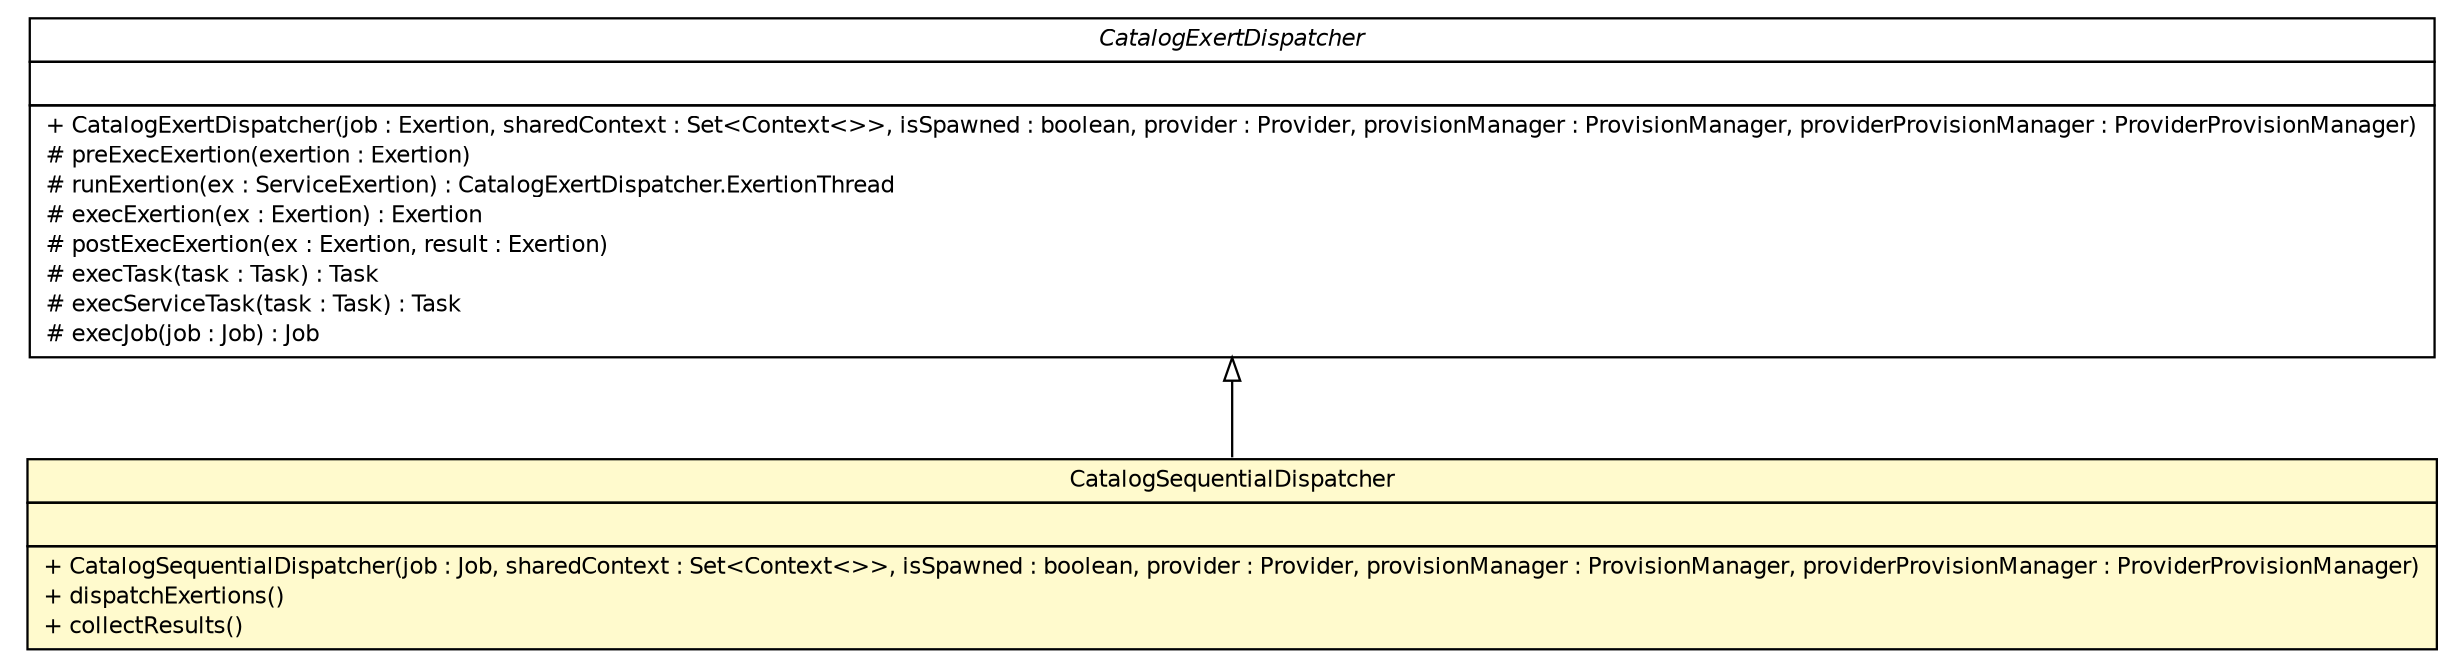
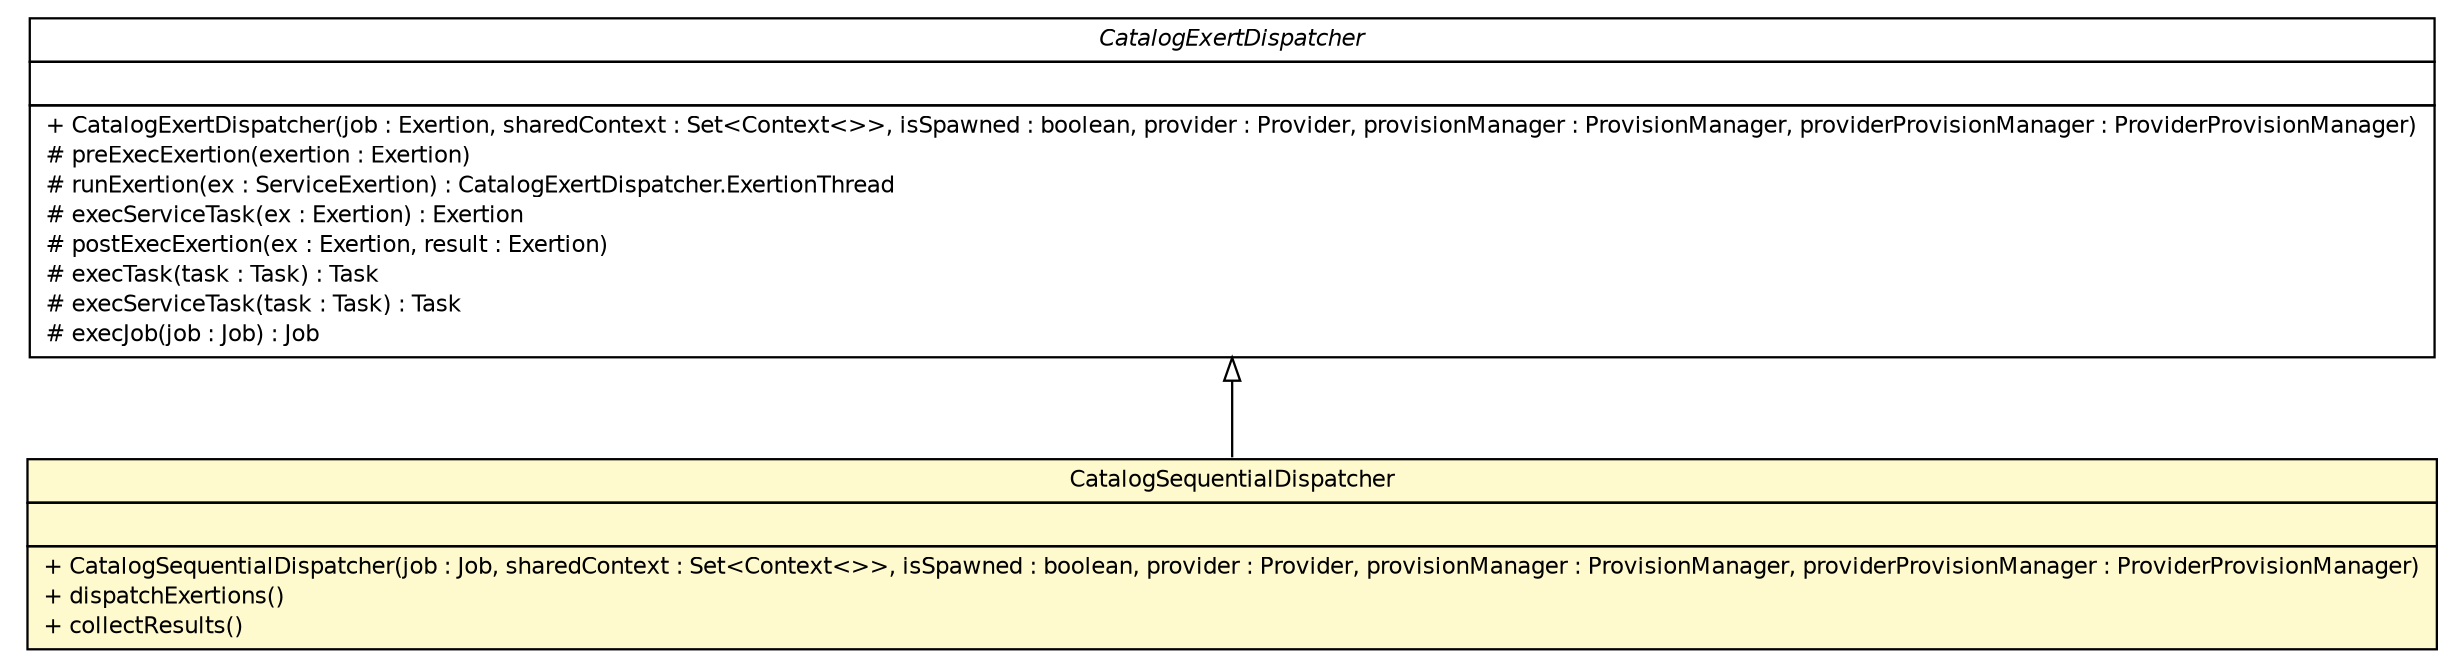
node "CatalogExertDispatcher": text "# execExertion(ex : Exertion) : Exertion" -> "# execServiceTask(ex : Exertion) : Exertion"
